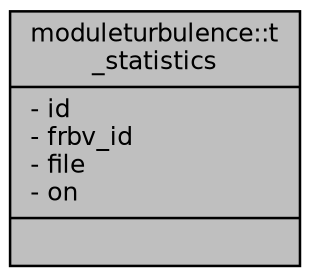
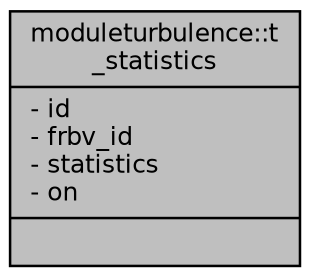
node "moduleturbulence::t": text "- file" -> "- statistics"
